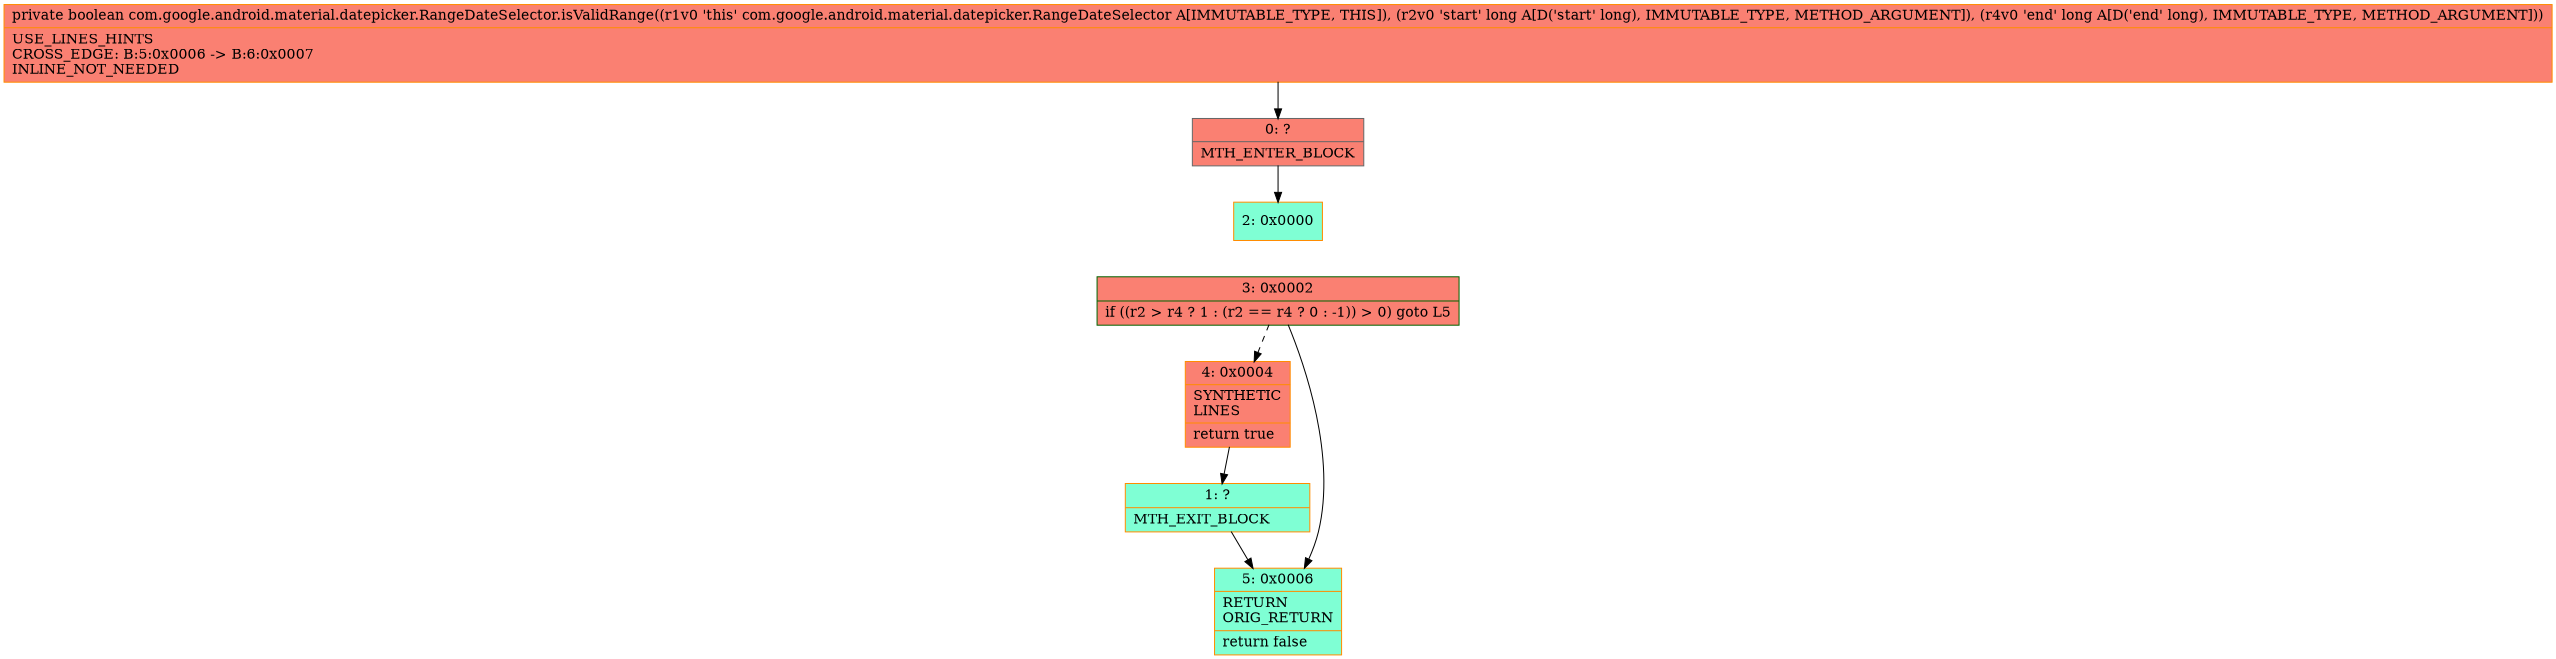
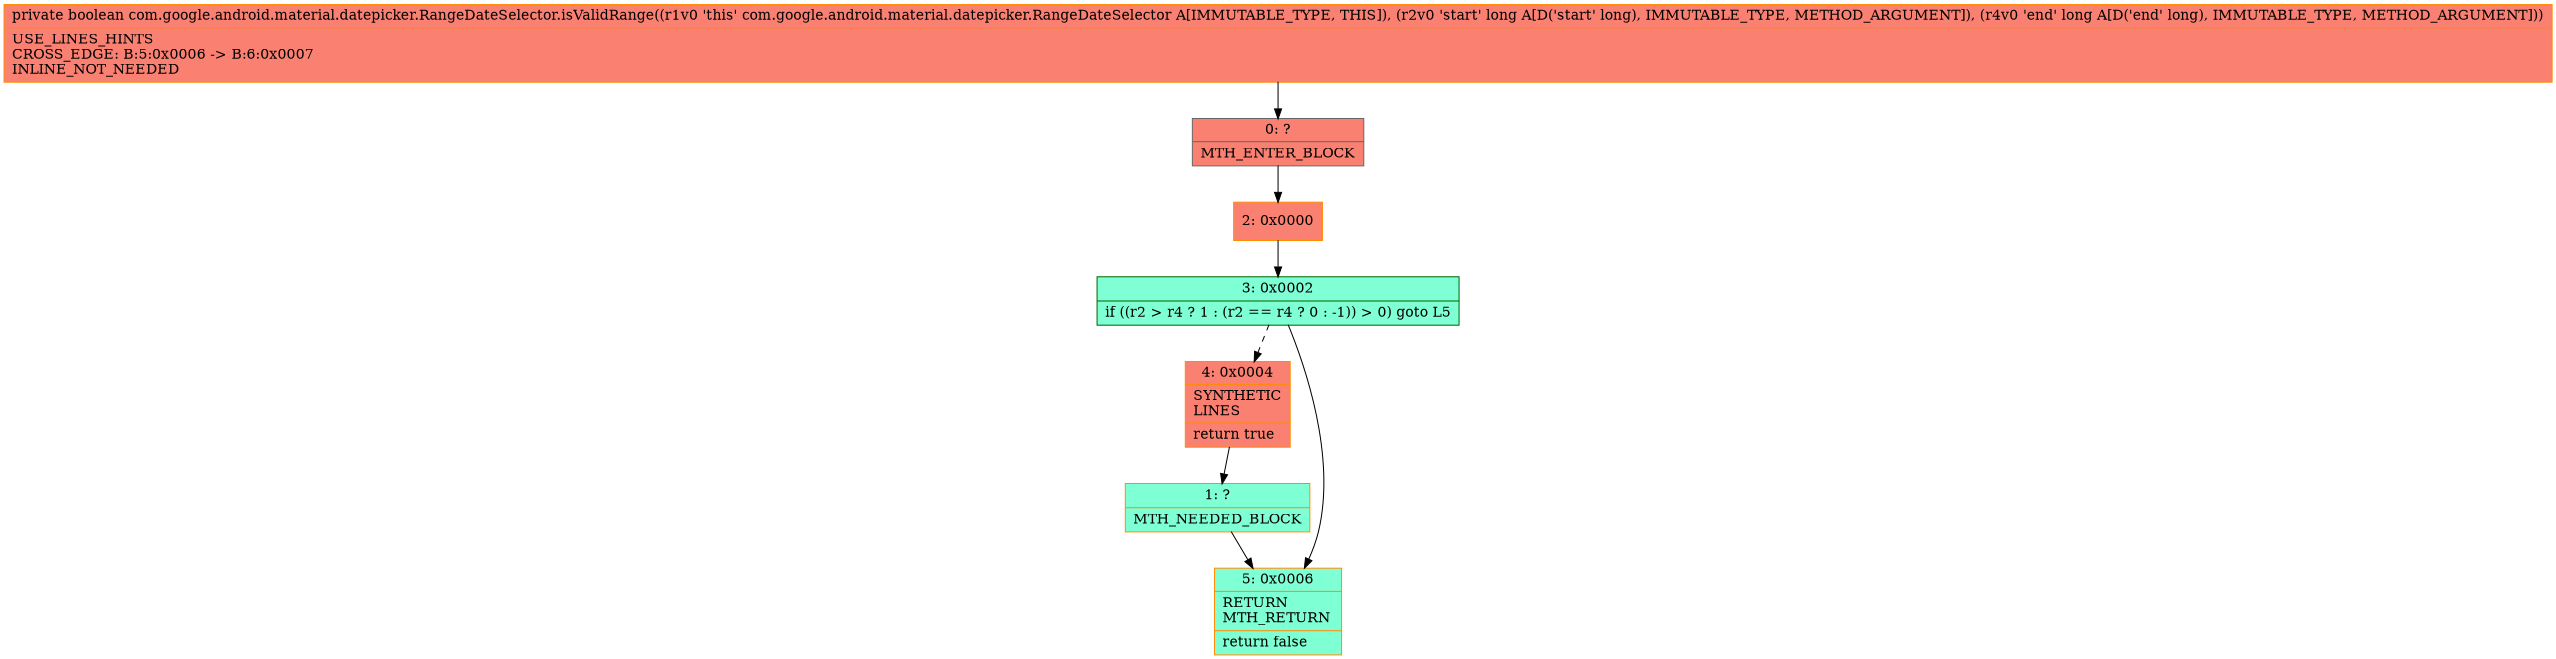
node "2: 0x0000": fillcolor aquamarine -> salmon
edge "2: 0x0000" -> "3: 0x0002": added
node "3: 0x0002": fillcolor salmon -> aquamarine
node "1: ?": text "MTH_EXIT_BLOCK" -> "MTH_NEEDED_BLOCK"
node "5: 0x0006": text "ORIG_RETURN" -> "MTH_RETURN"
